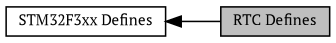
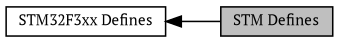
node "RTC Defines": label "RTC Defines" -> "STM Defines"
